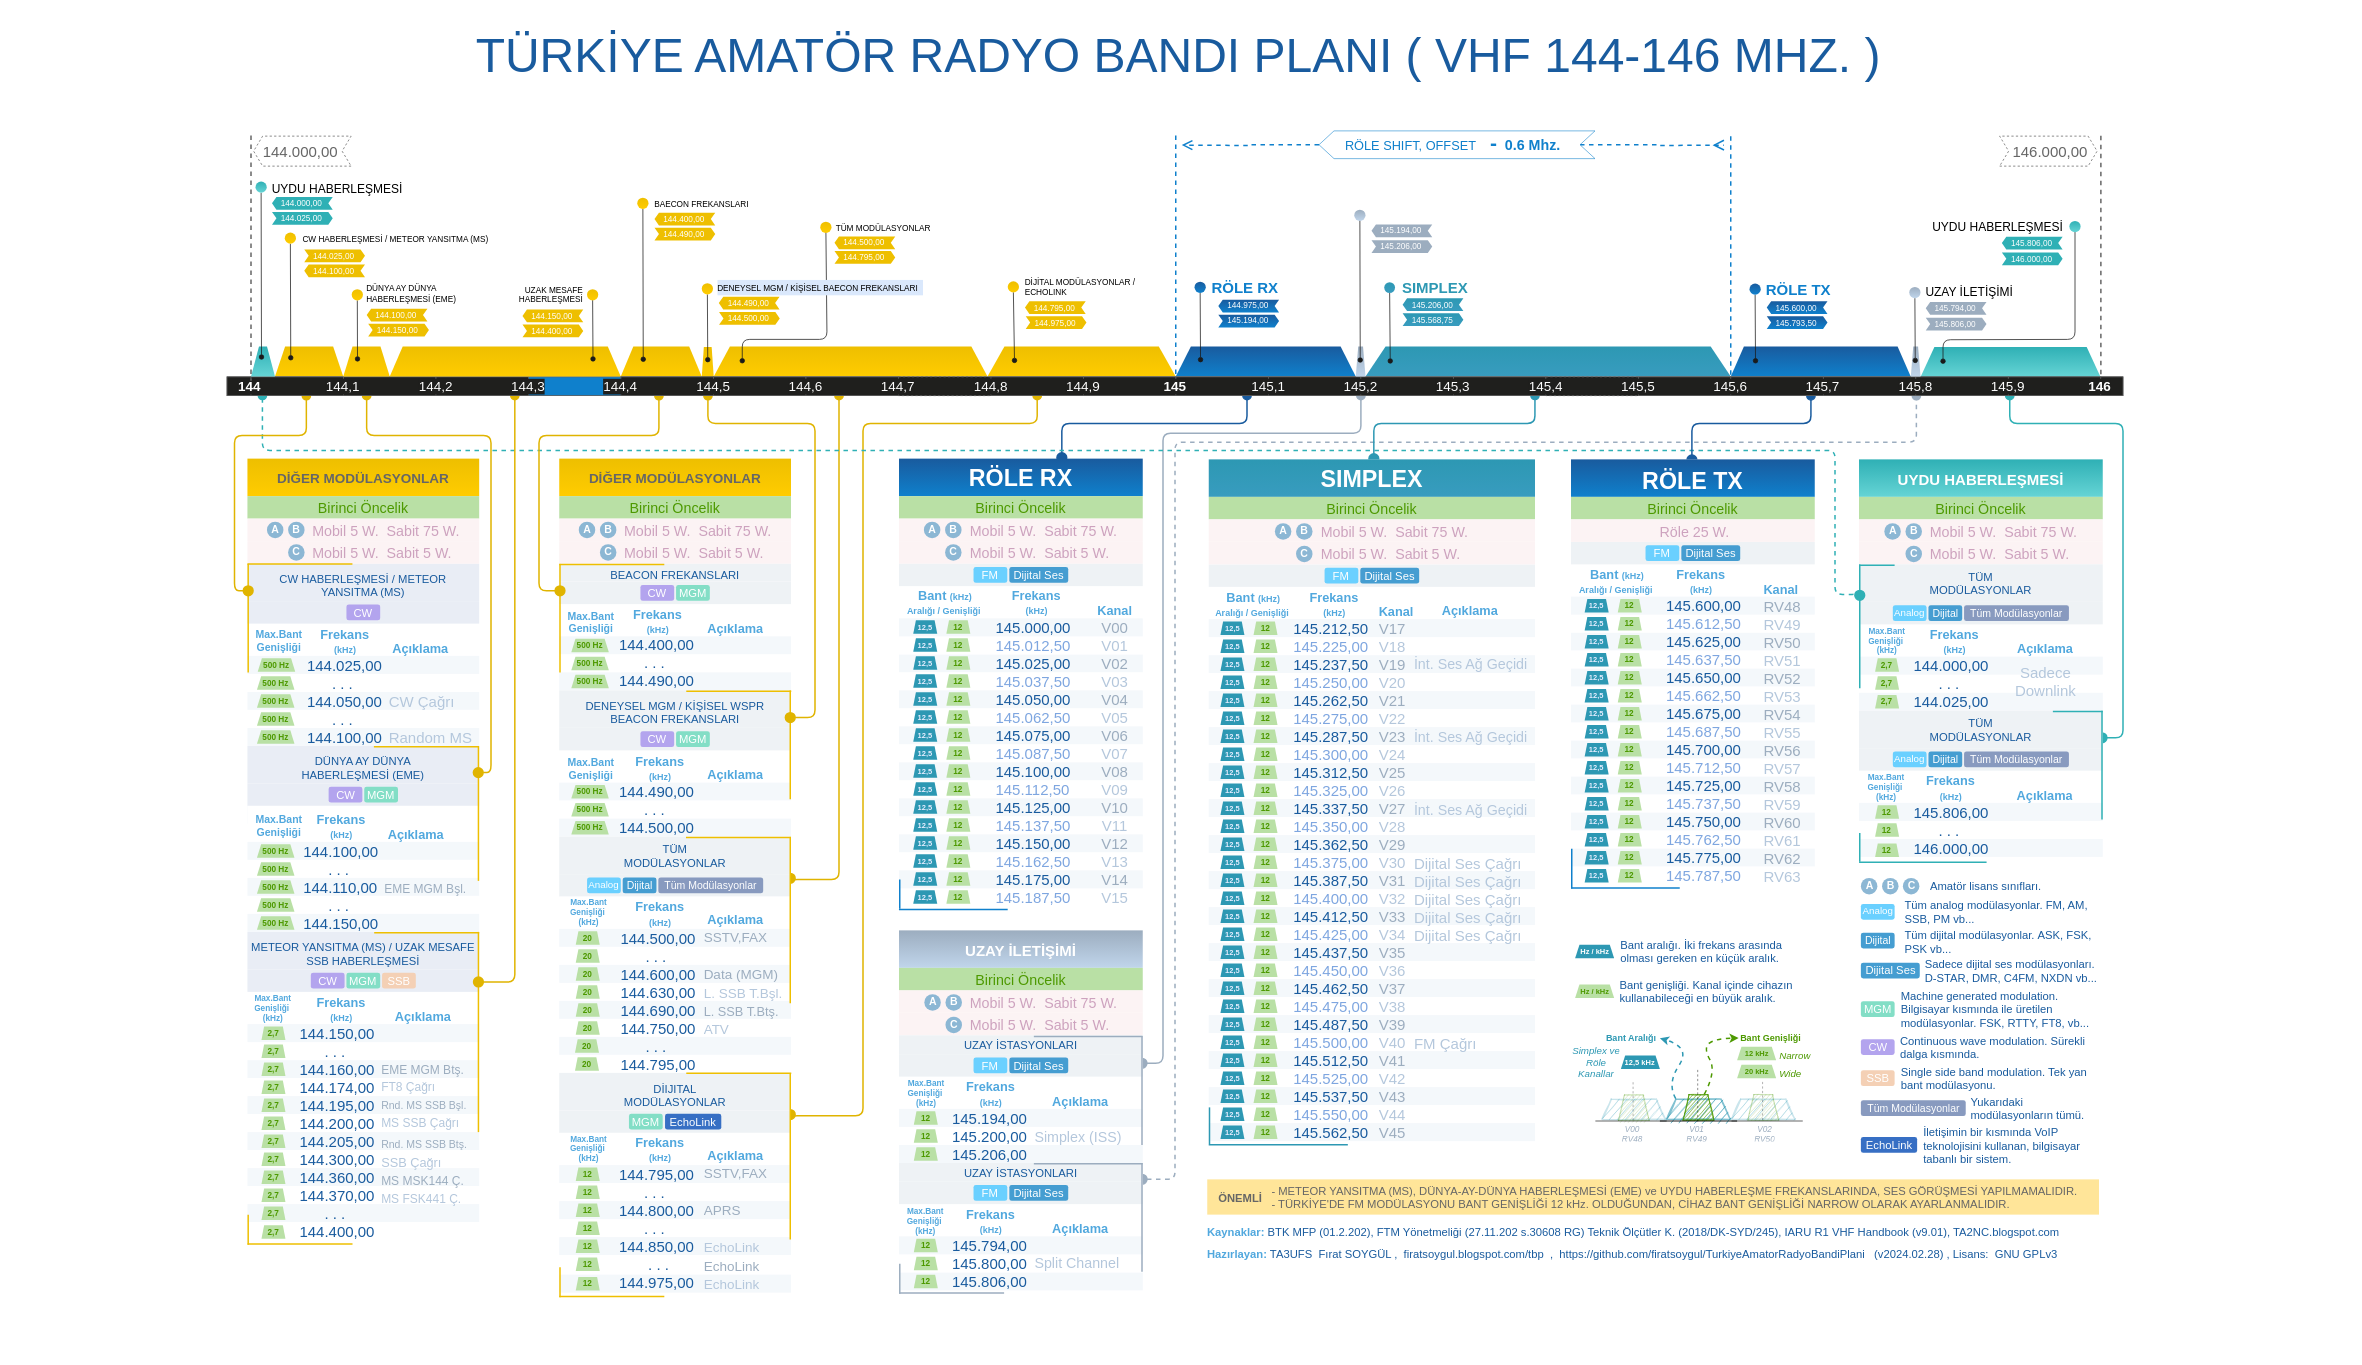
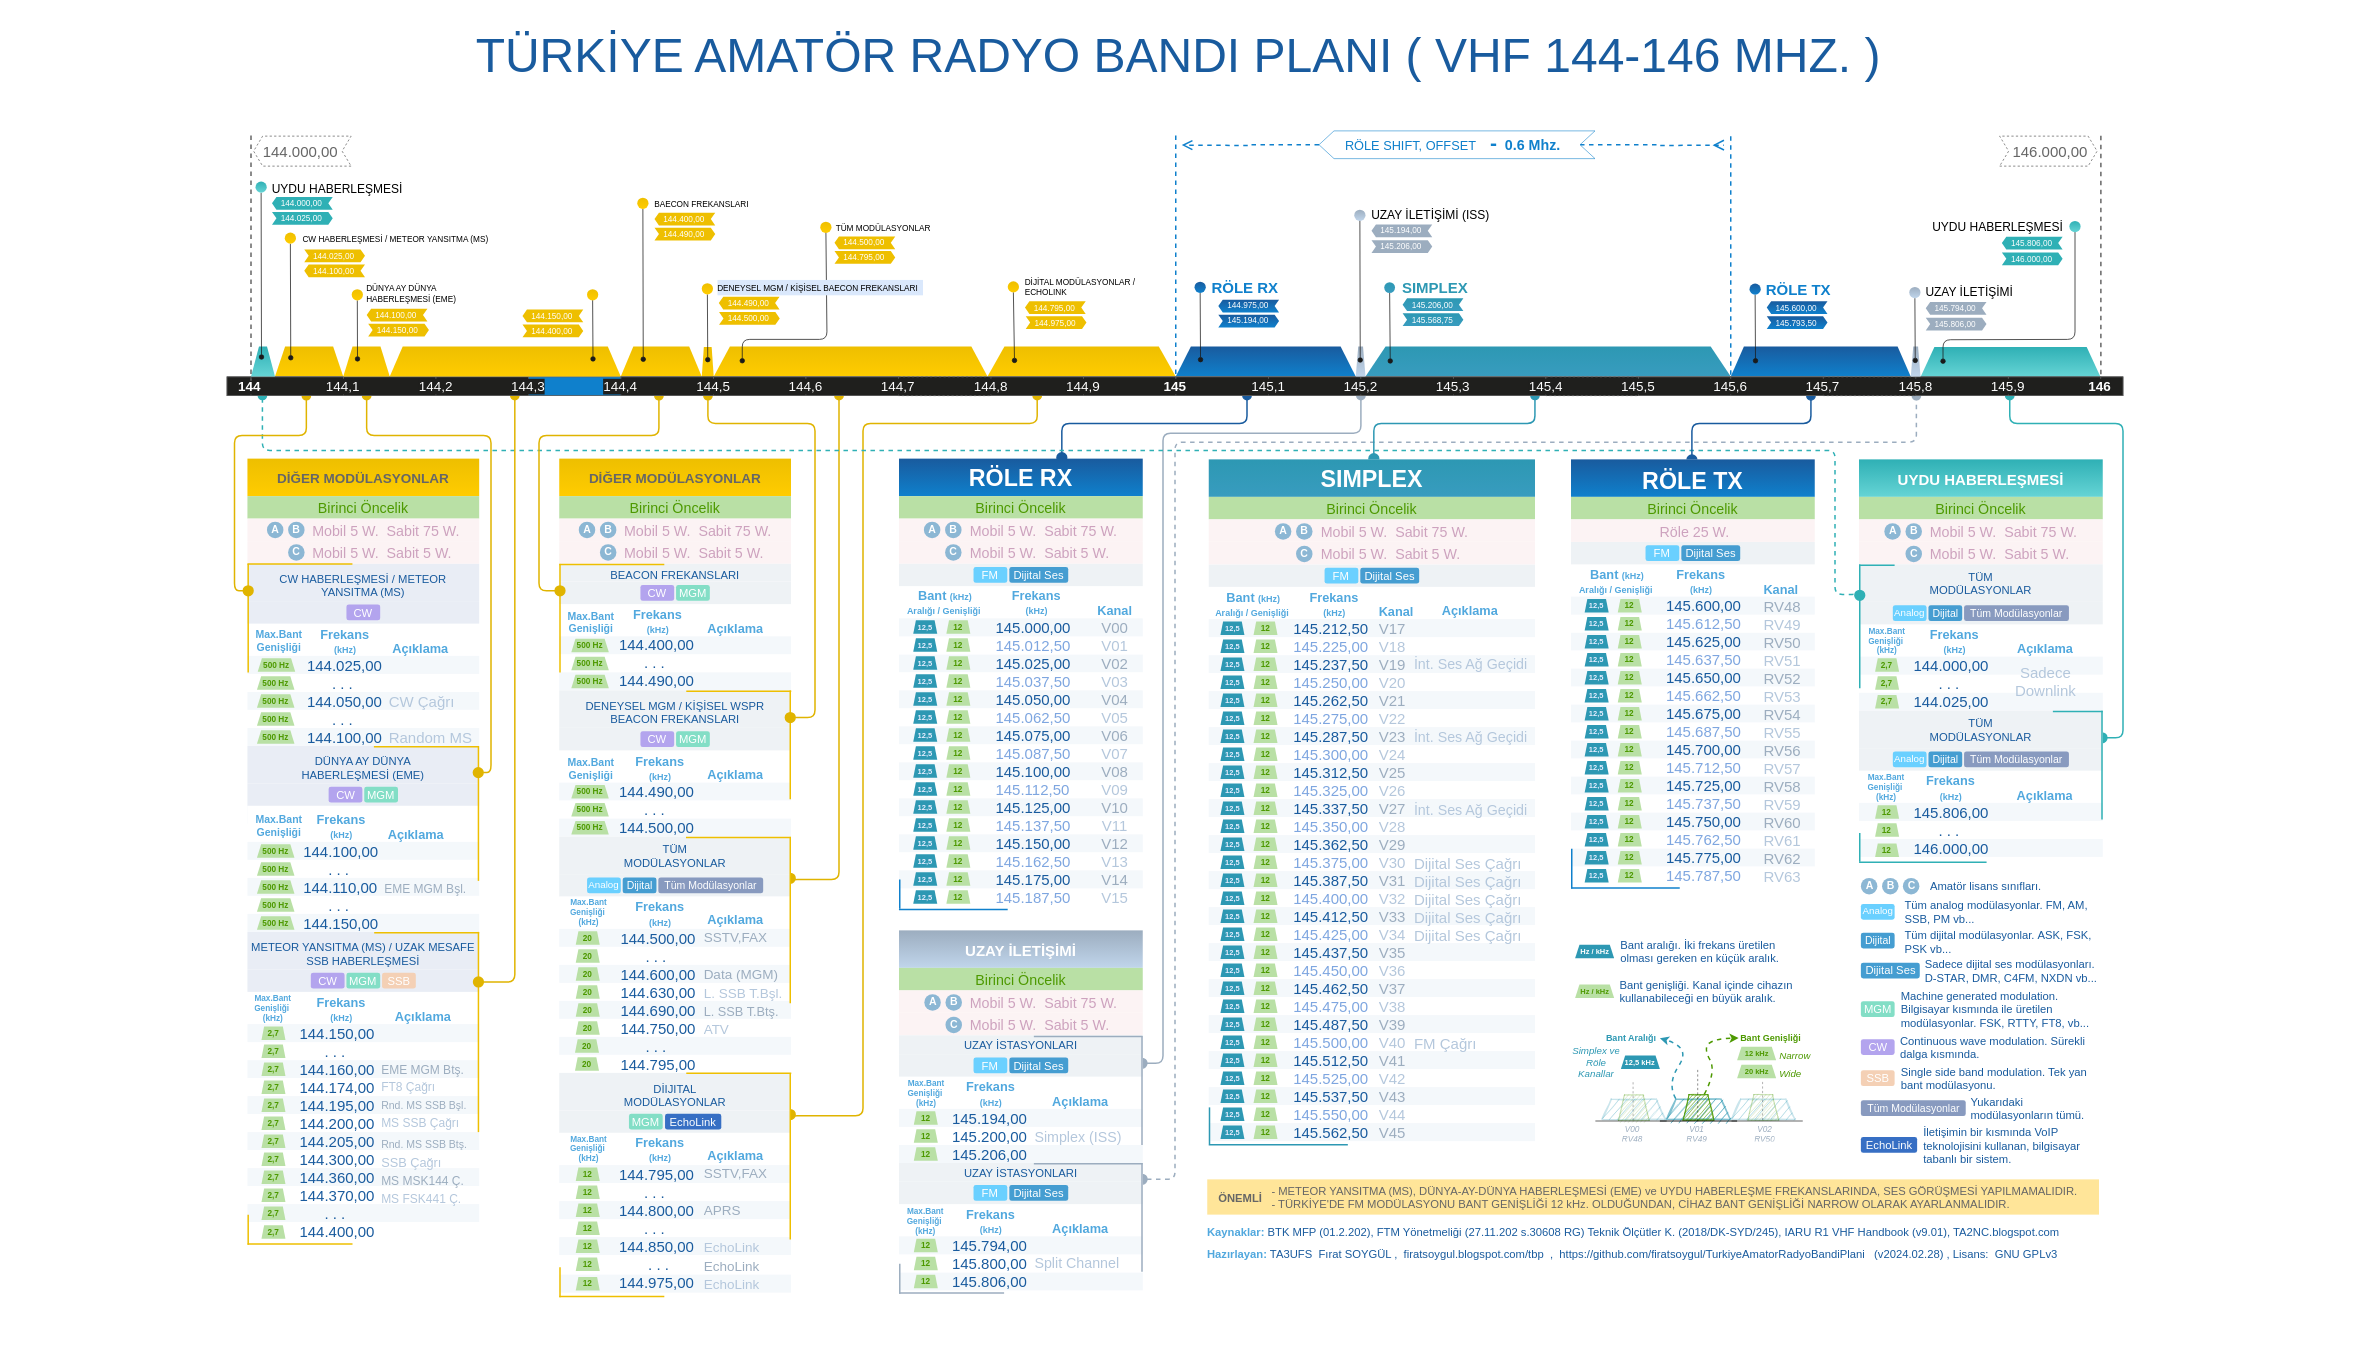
node "UZAY İLETİŞİMİ (ISS)": added
node "UZAK MESAFE HABERLEŞMESİ": removed
node "145,7": style solid -> dashed
node "Bant aralığı. İki frekans arasında olması gereken en küçük aralık.": label "Bant aralığı. İki frekans arasında olması gereken en küçük aralık." -> "Bant aralığı. İki frekans üretilen olması gereken en küçük aralık."
